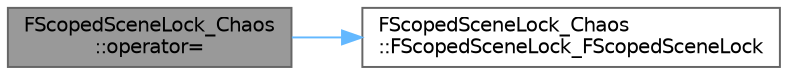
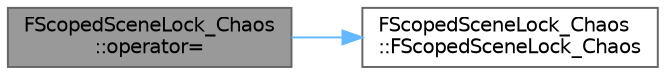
node "FScopedSceneLock_Chaos ::FScopedSceneLock_FScopedSceneLock": label "FScopedSceneLock_Chaos ::FScopedSceneLock_FScopedSceneLock" -> "FScopedSceneLock_Chaos ::FScopedSceneLock_Chaos"
